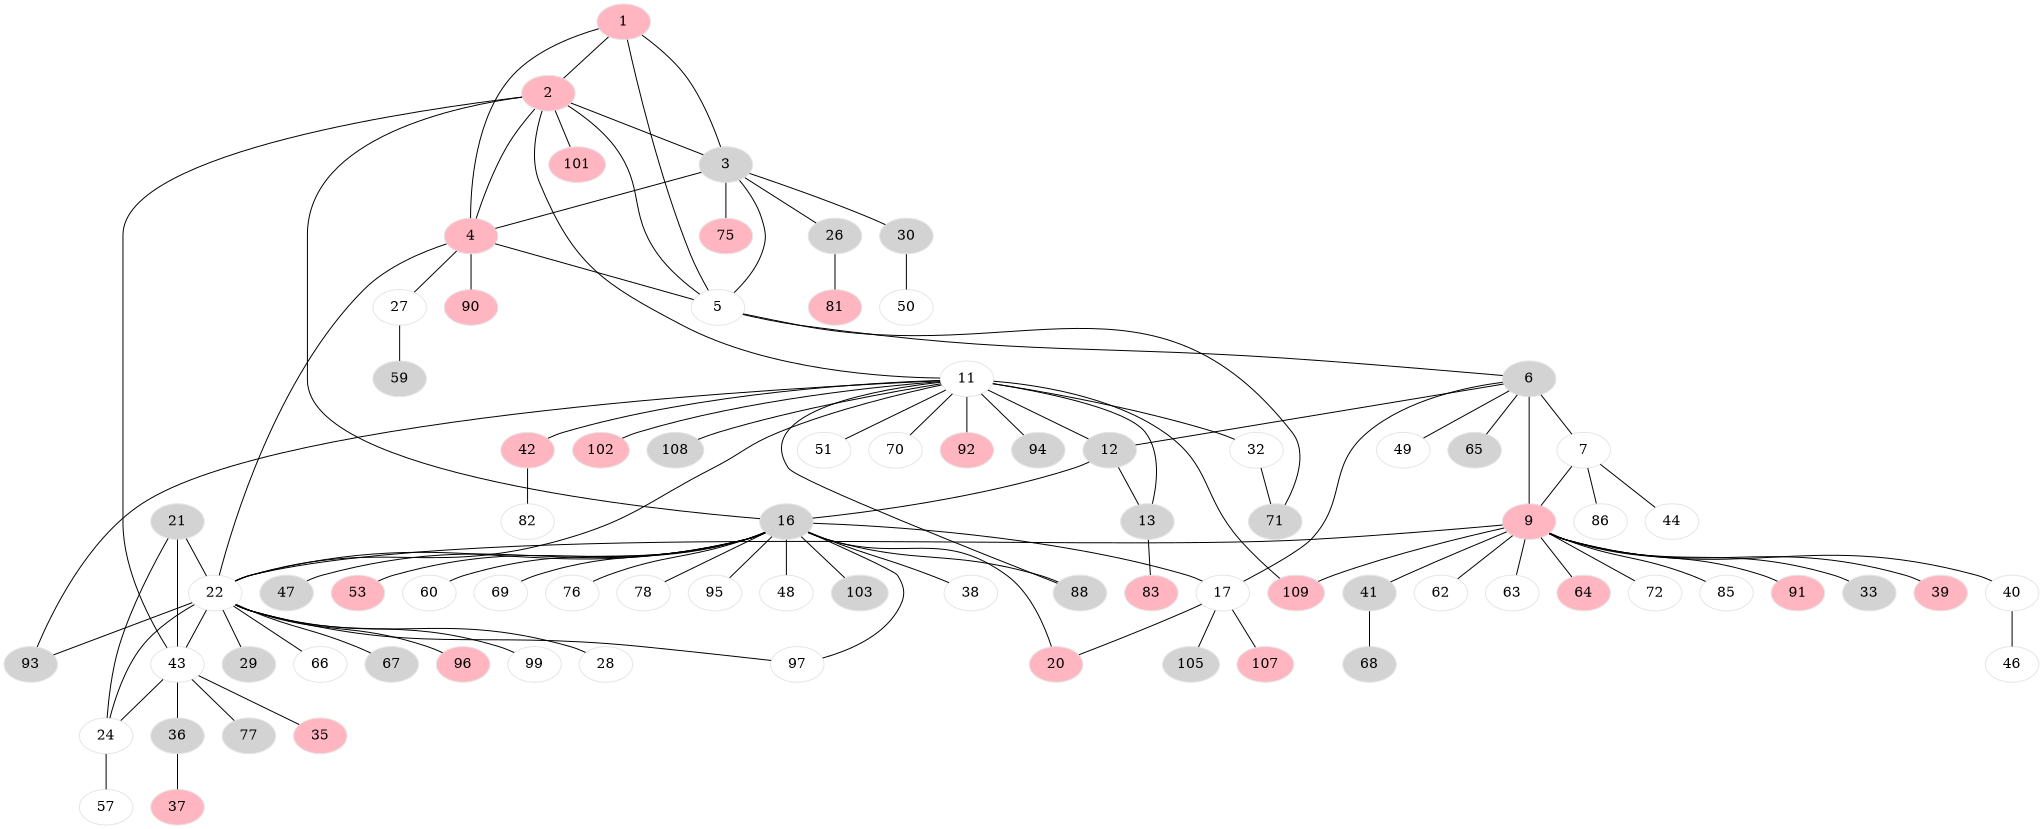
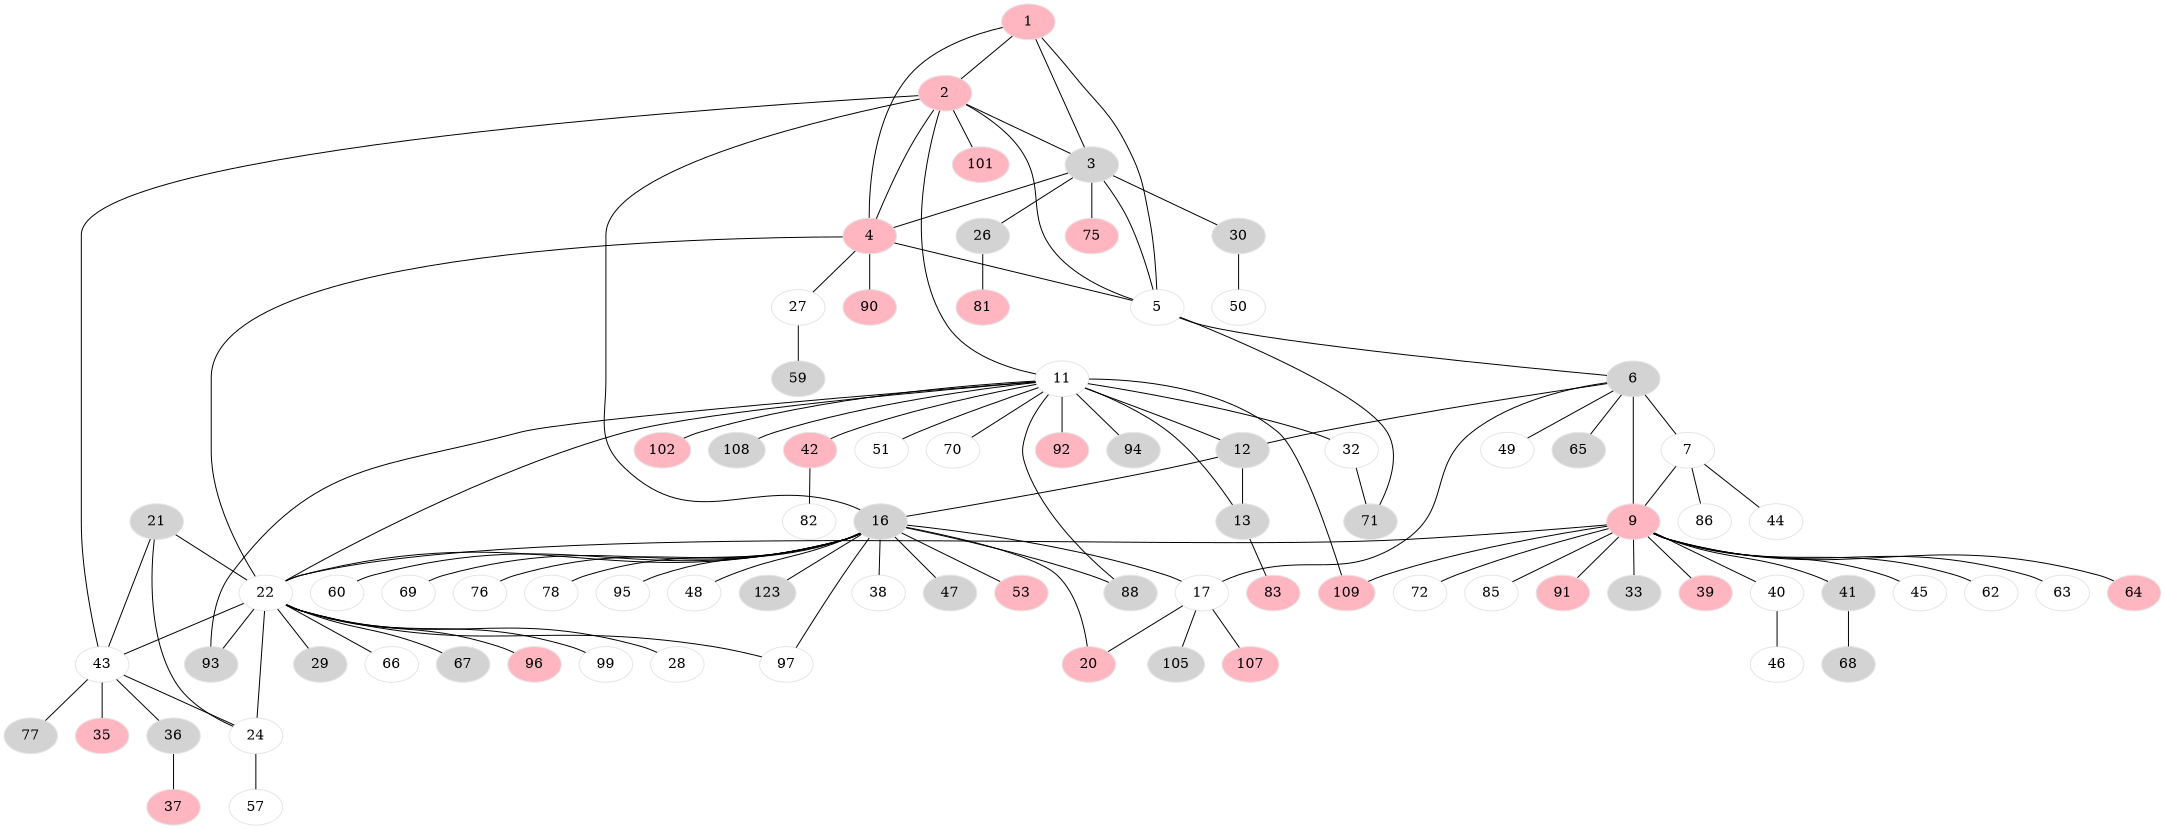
node "103": label "103" -> "123"
node "45": added
